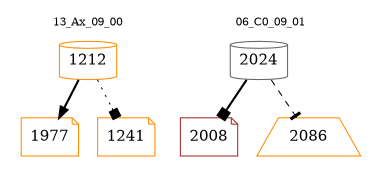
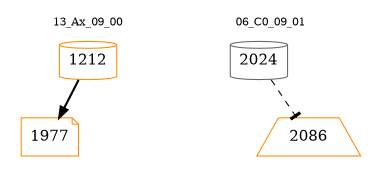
node "1241": removed
node "2008": removed
